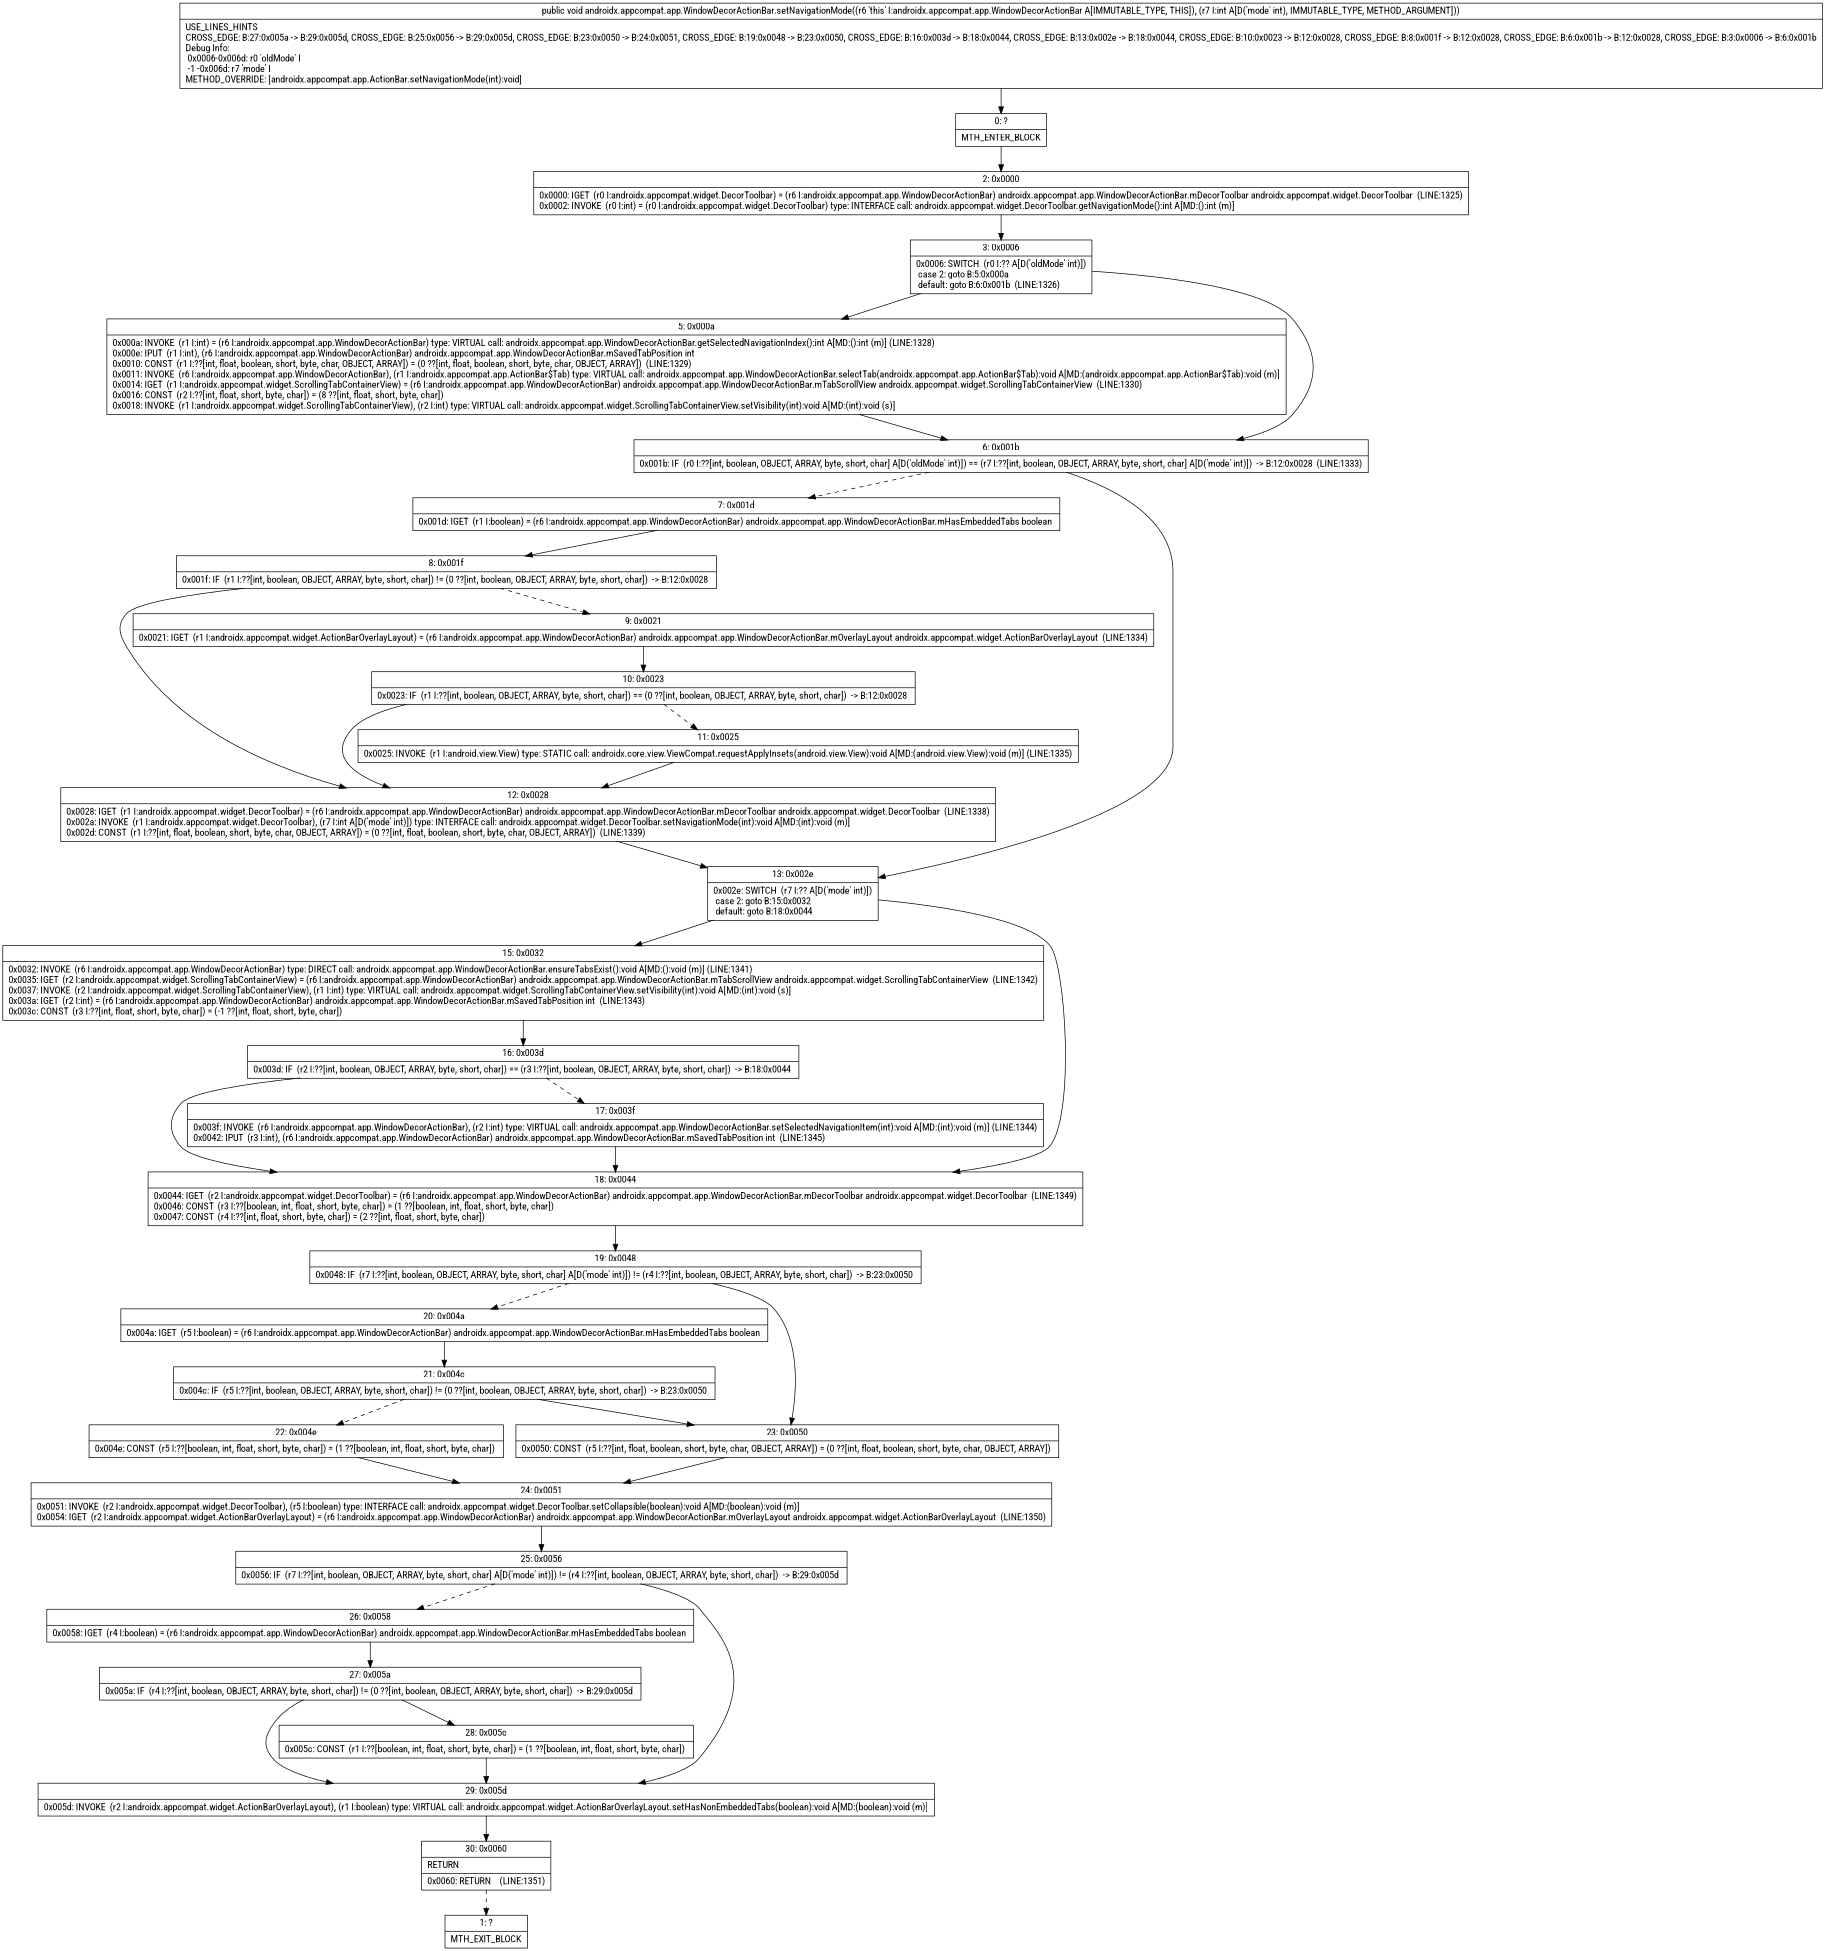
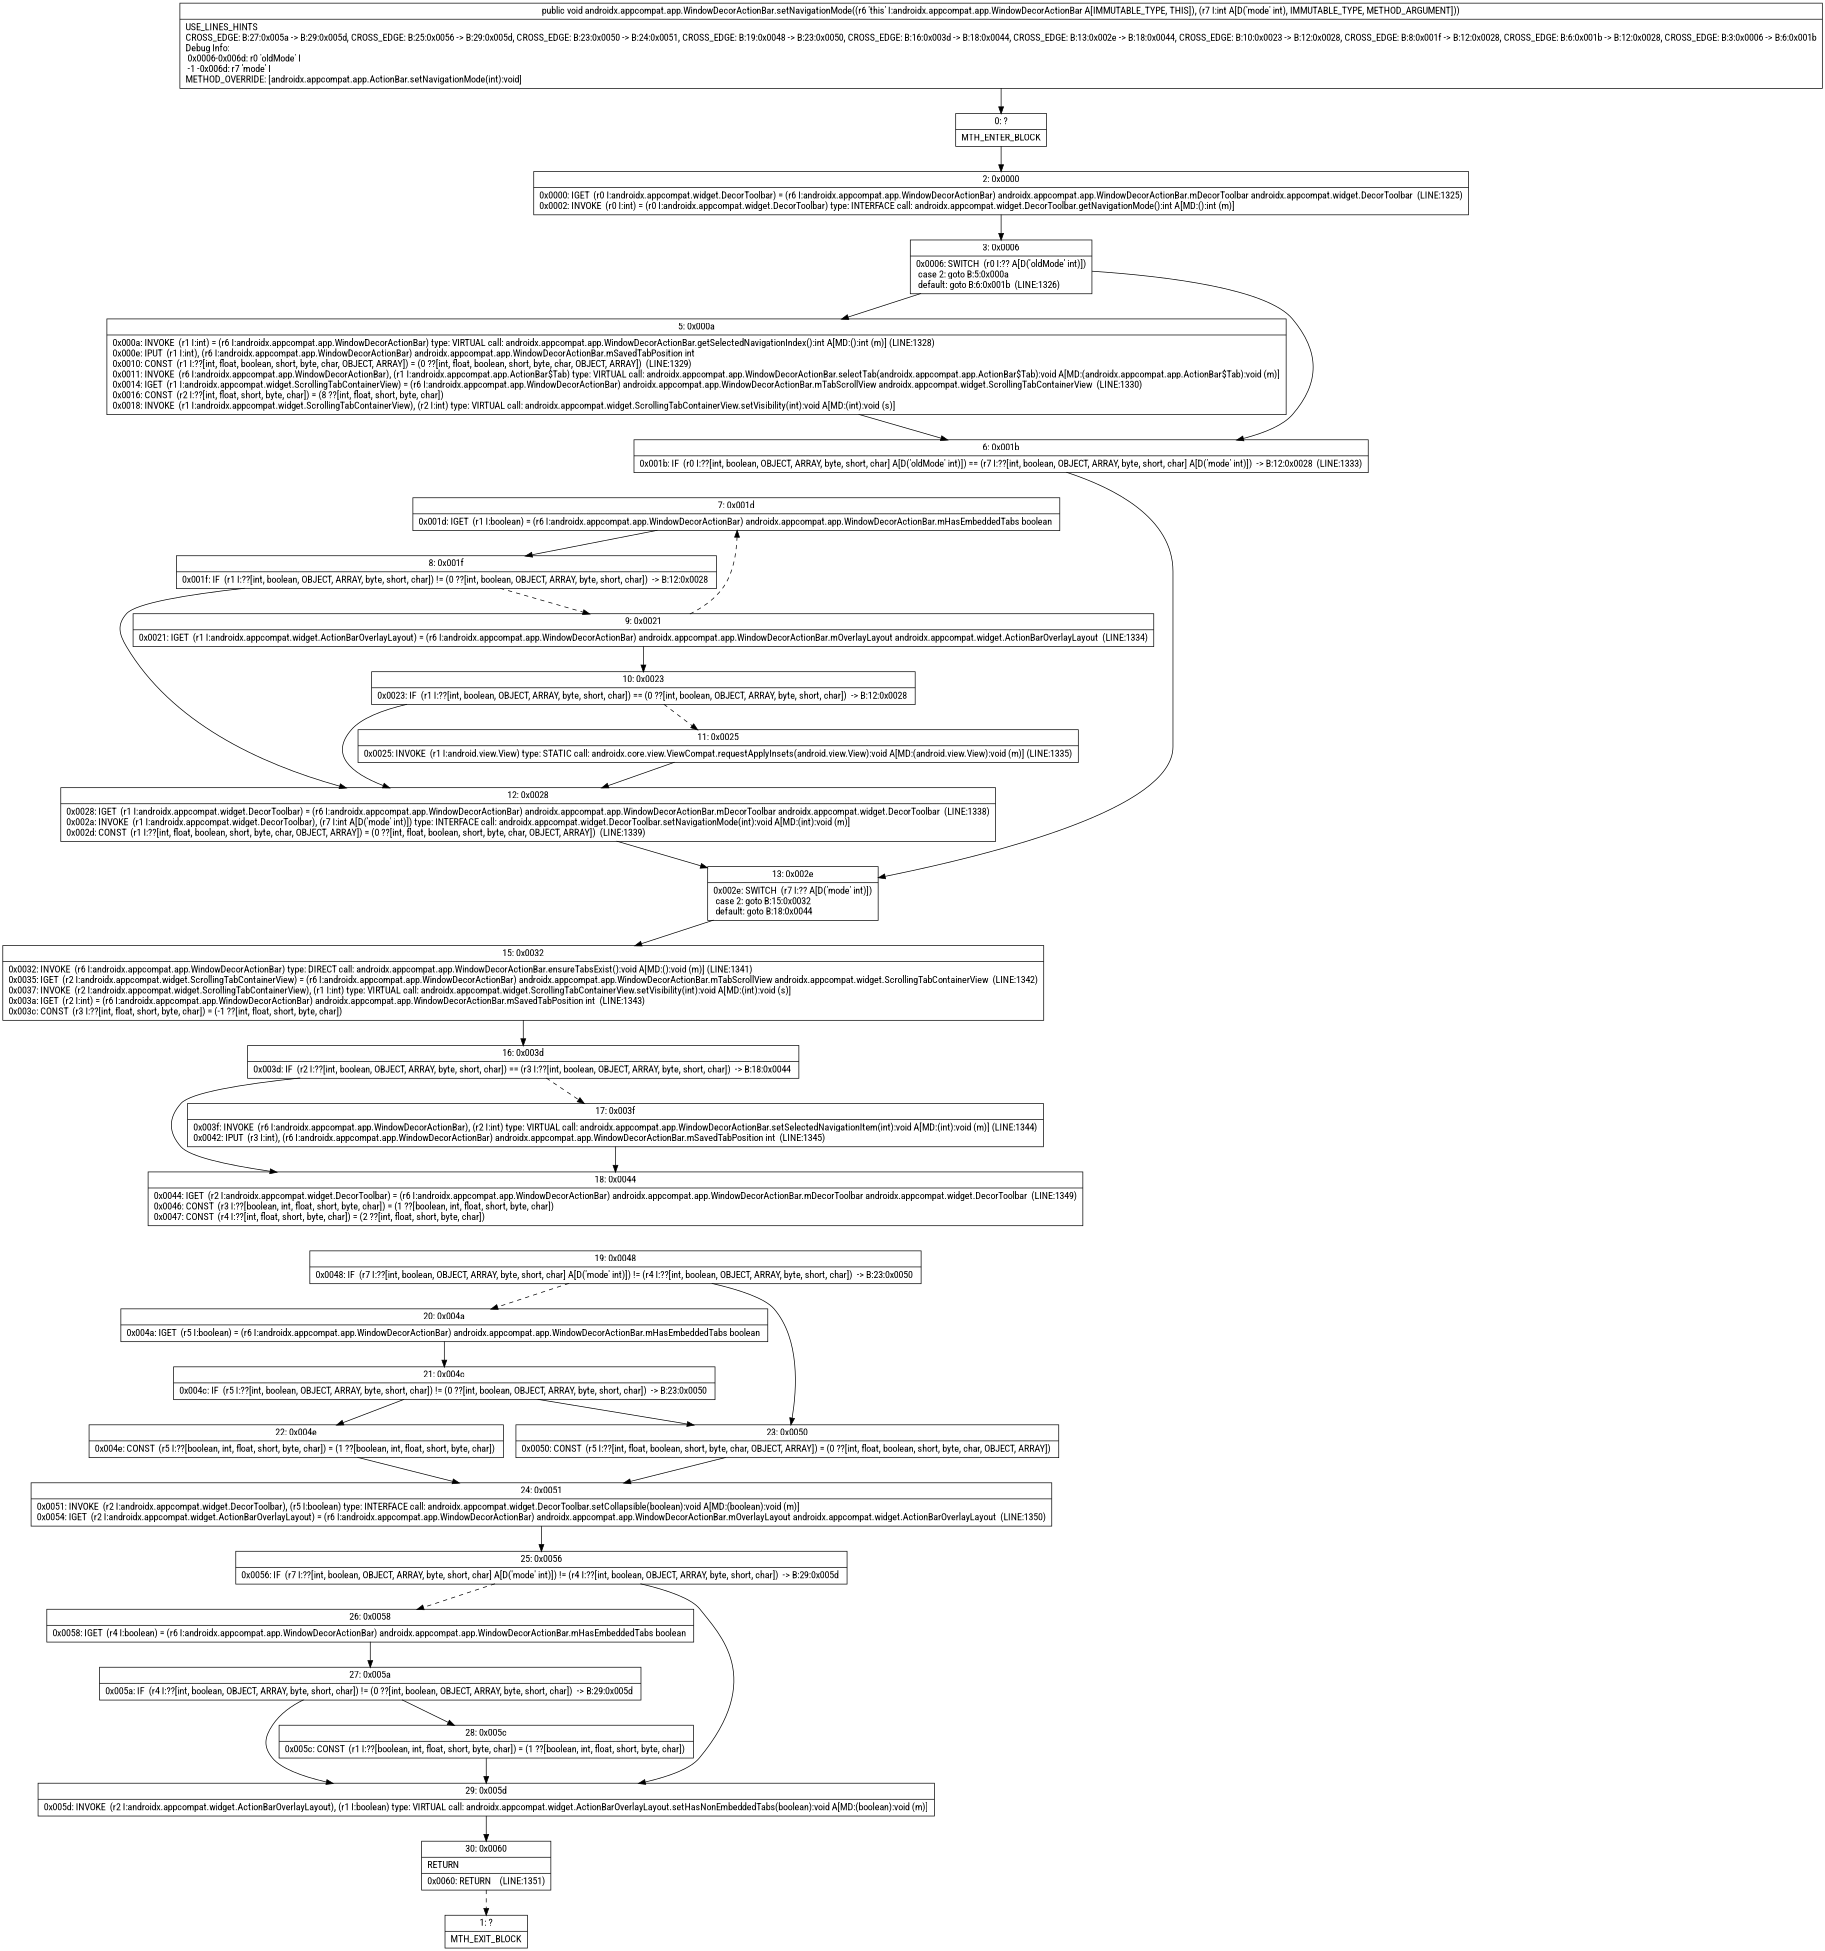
edge "6: 0x001b" -> "7: 0x001d": now "9: 0x0021" -> "7: 0x001d"
edge "13: 0x002e" -> "18: 0x0044": removed
edge "18: 0x0044" -> "19: 0x0048": removed
edge "21: 0x004c" -> "22: 0x004e": style dashed -> solid
